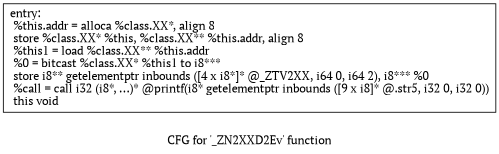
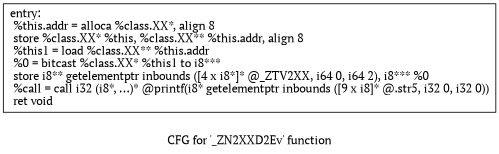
node "entry:": text "this void" -> "ret void"
